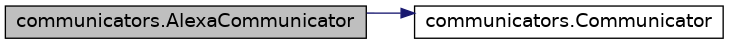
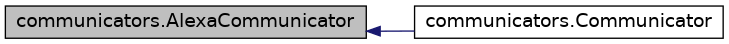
edge "communicators.AlexaCommunicator" -> "communicators.Communicator": reversed
